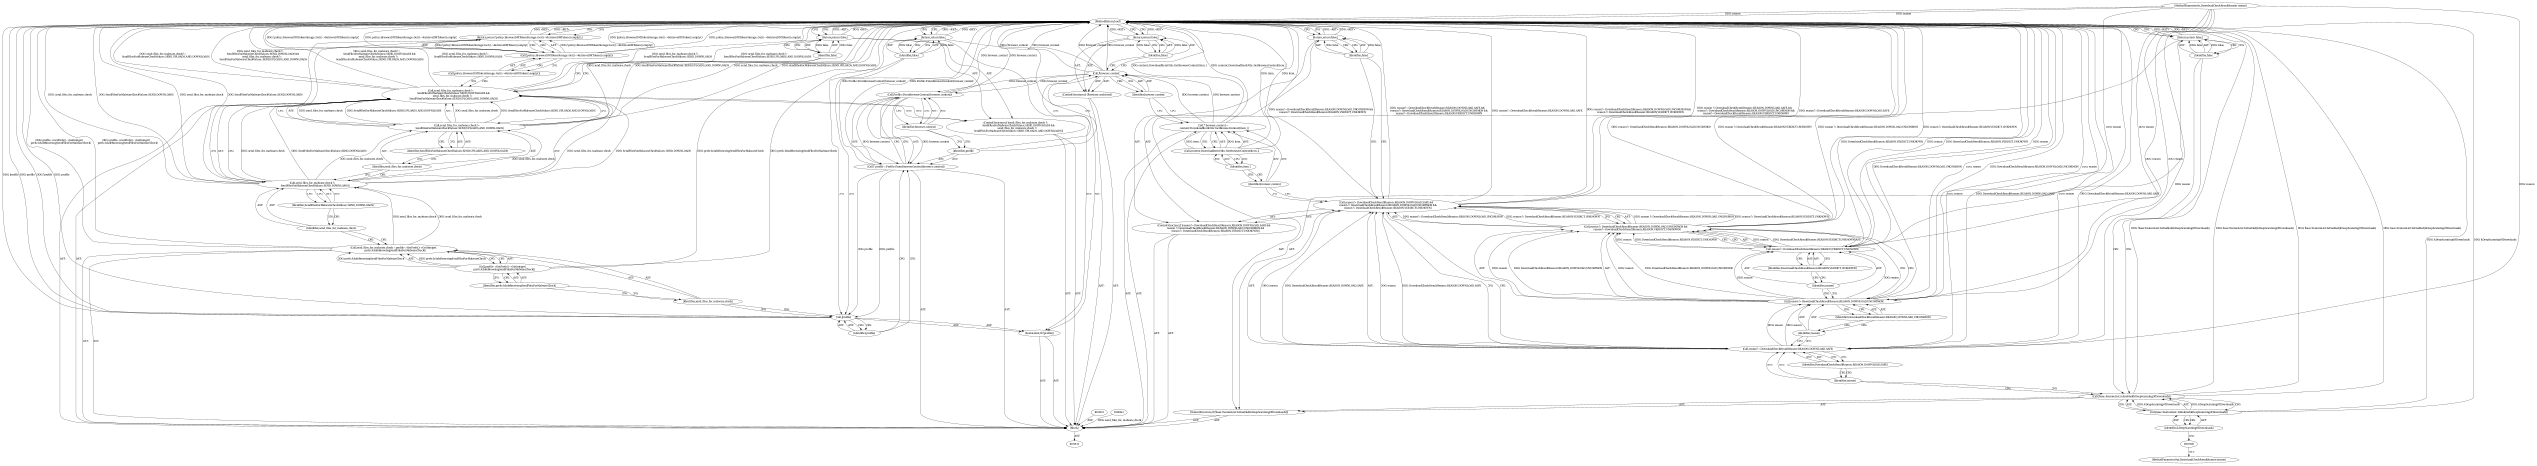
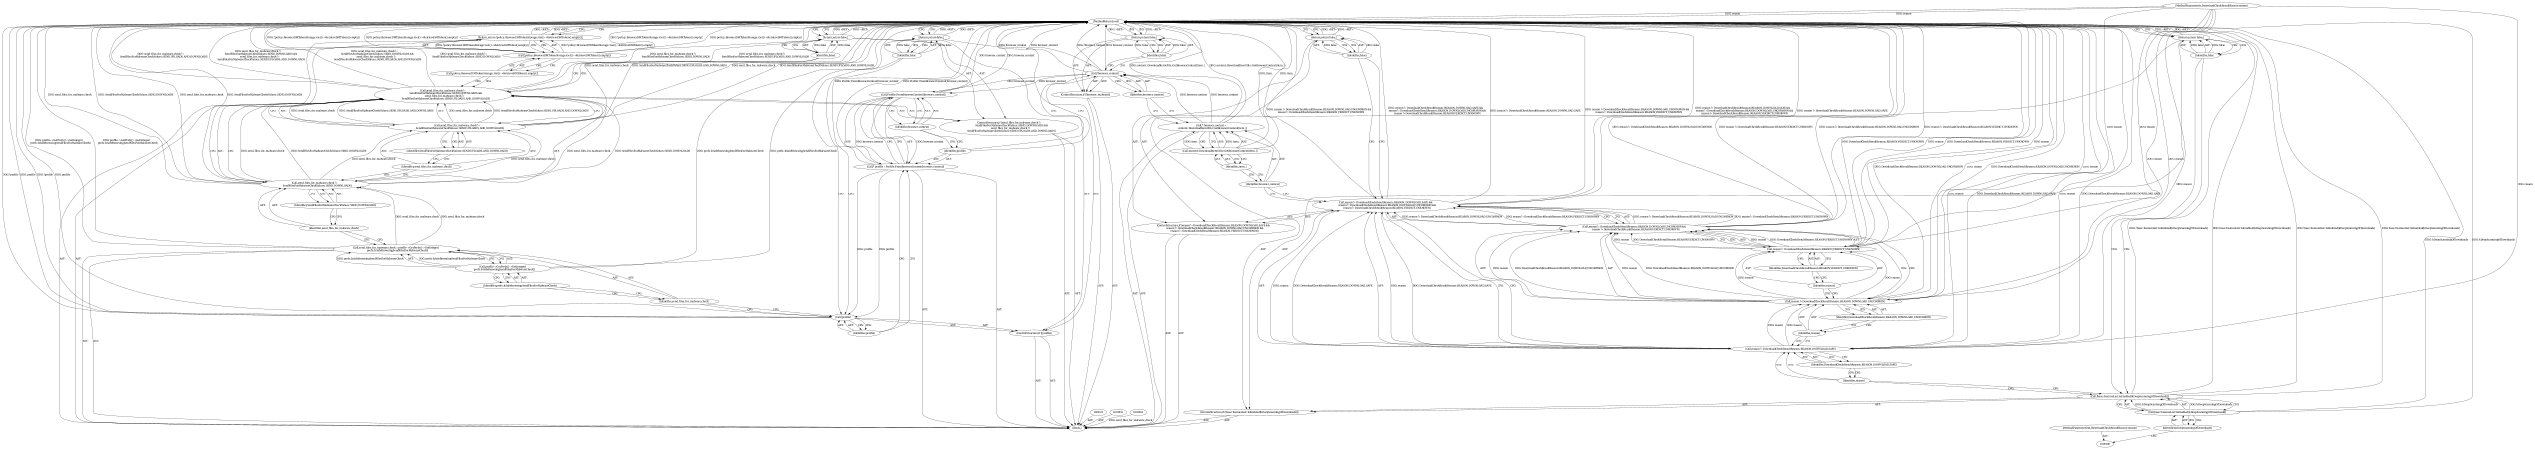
node "(FeatureList,if (!profile))": label "(FeatureList,if (!profile))" -> "(ControlStructure,if (!profile))"
edge "(Block,)" -> "1000133": reversed
edge "1000100" -> "(MethodParameterOut,DownloadCheckResultReason reason)": reversed
